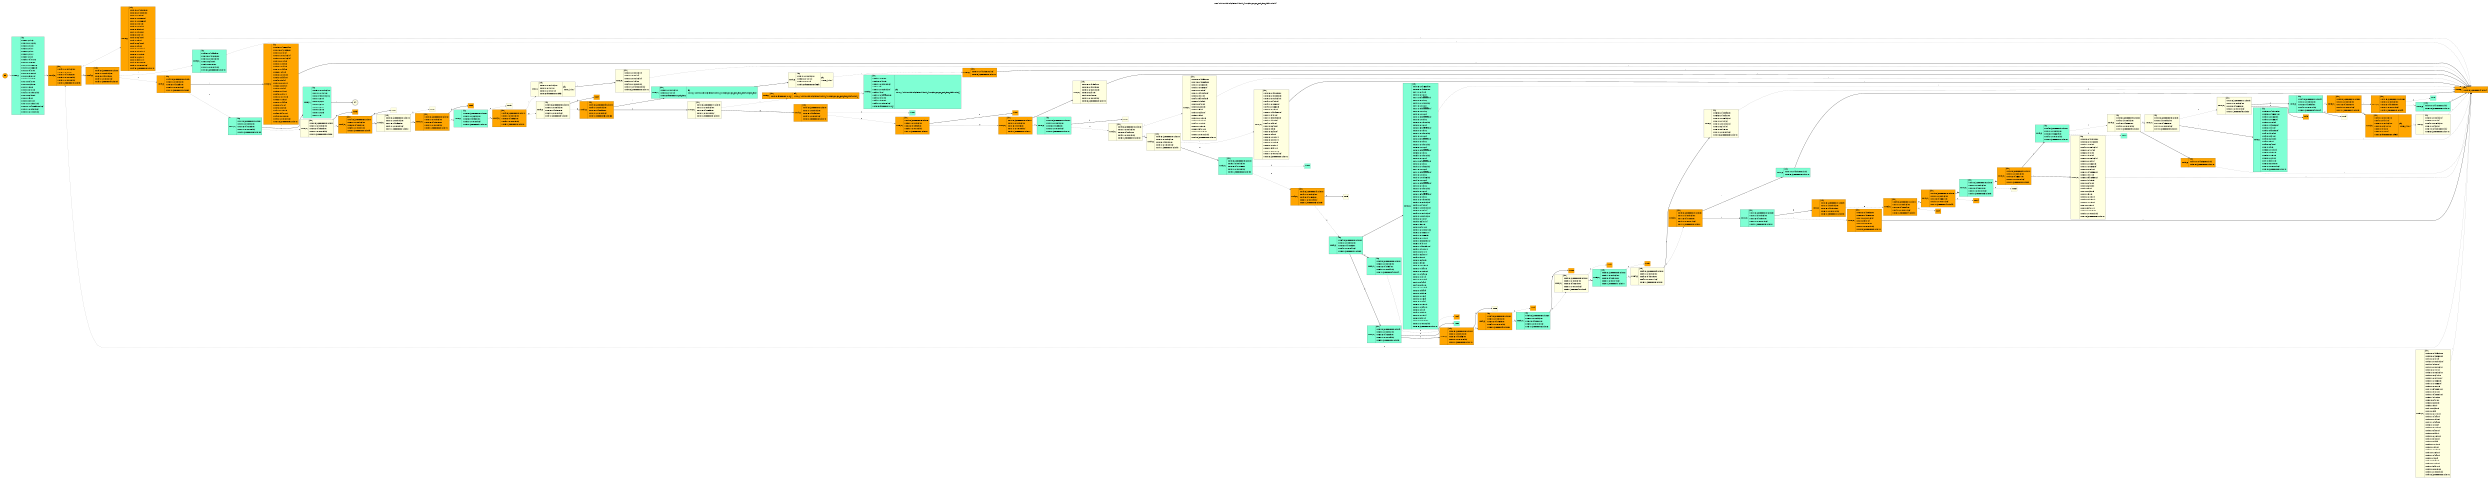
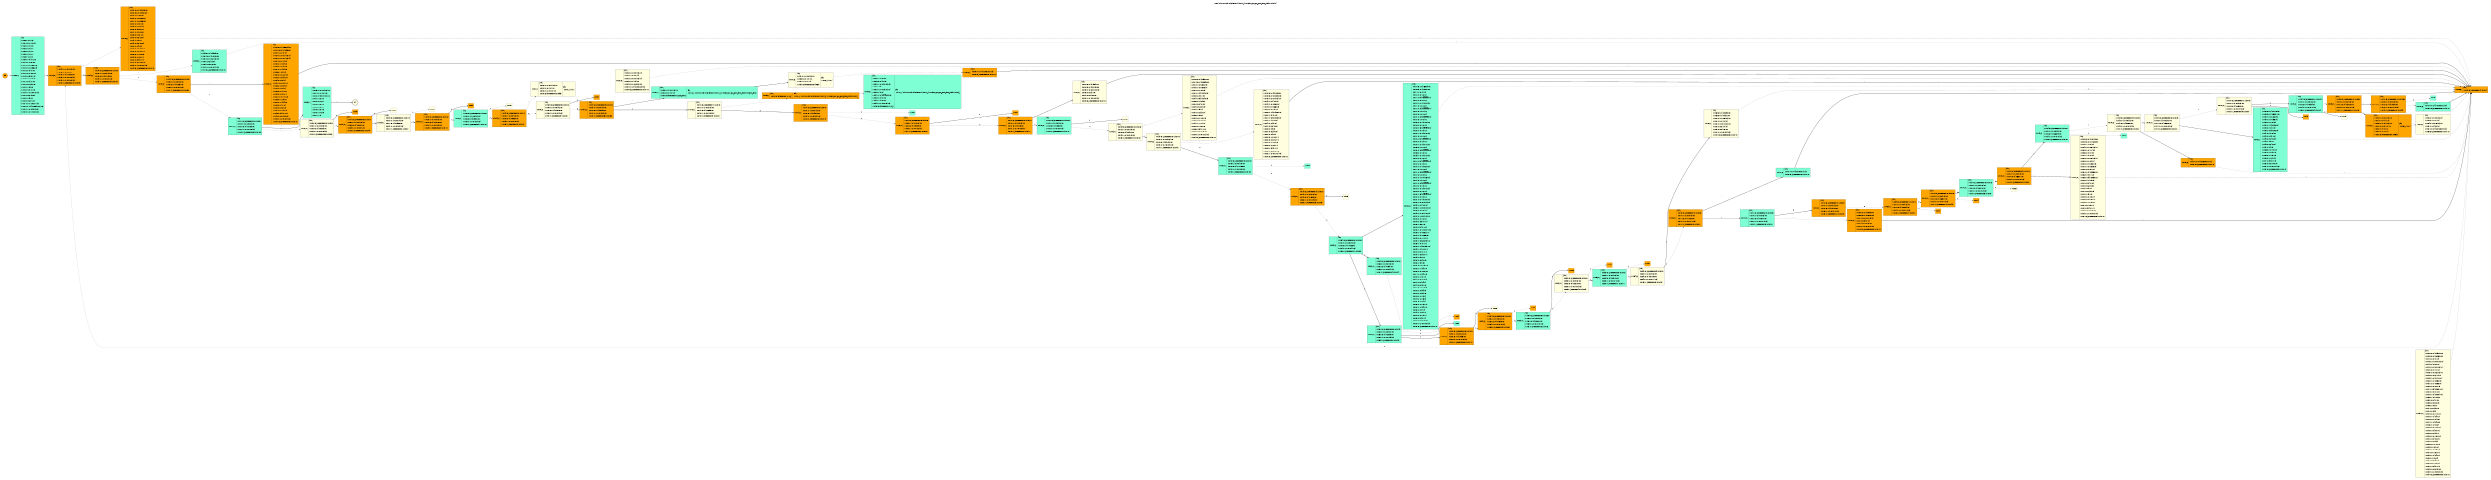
edge "0x401993 [16]" -> "0x4019a3 [30]": removed, label "1"
